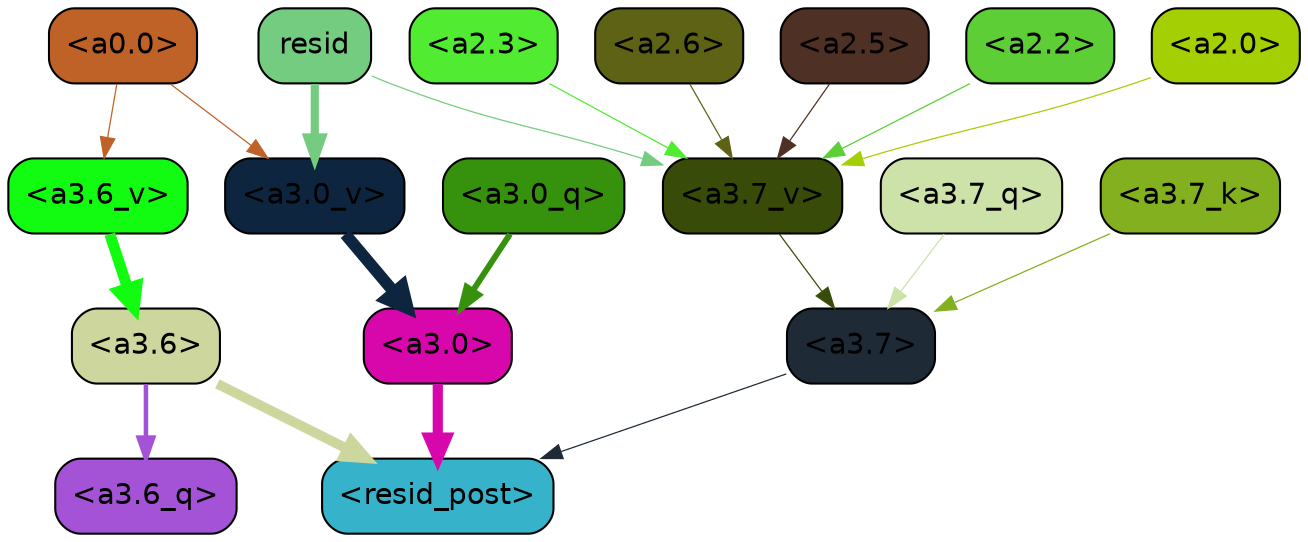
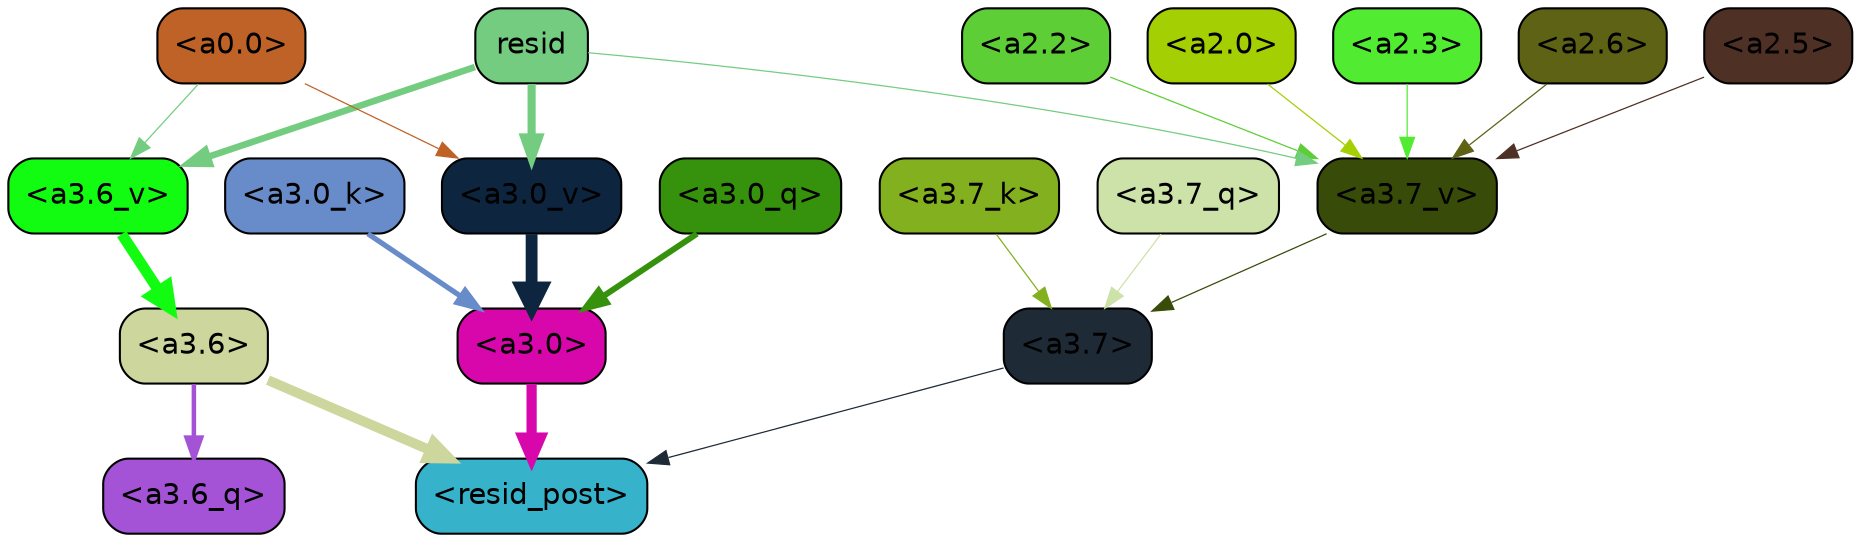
edge "<a0.0>" -> "<a3.6_v>": color #bf6227 -> #74cc80
edge "resid" -> "<a3.6_v>": added
node "<a3.0_k>": added
